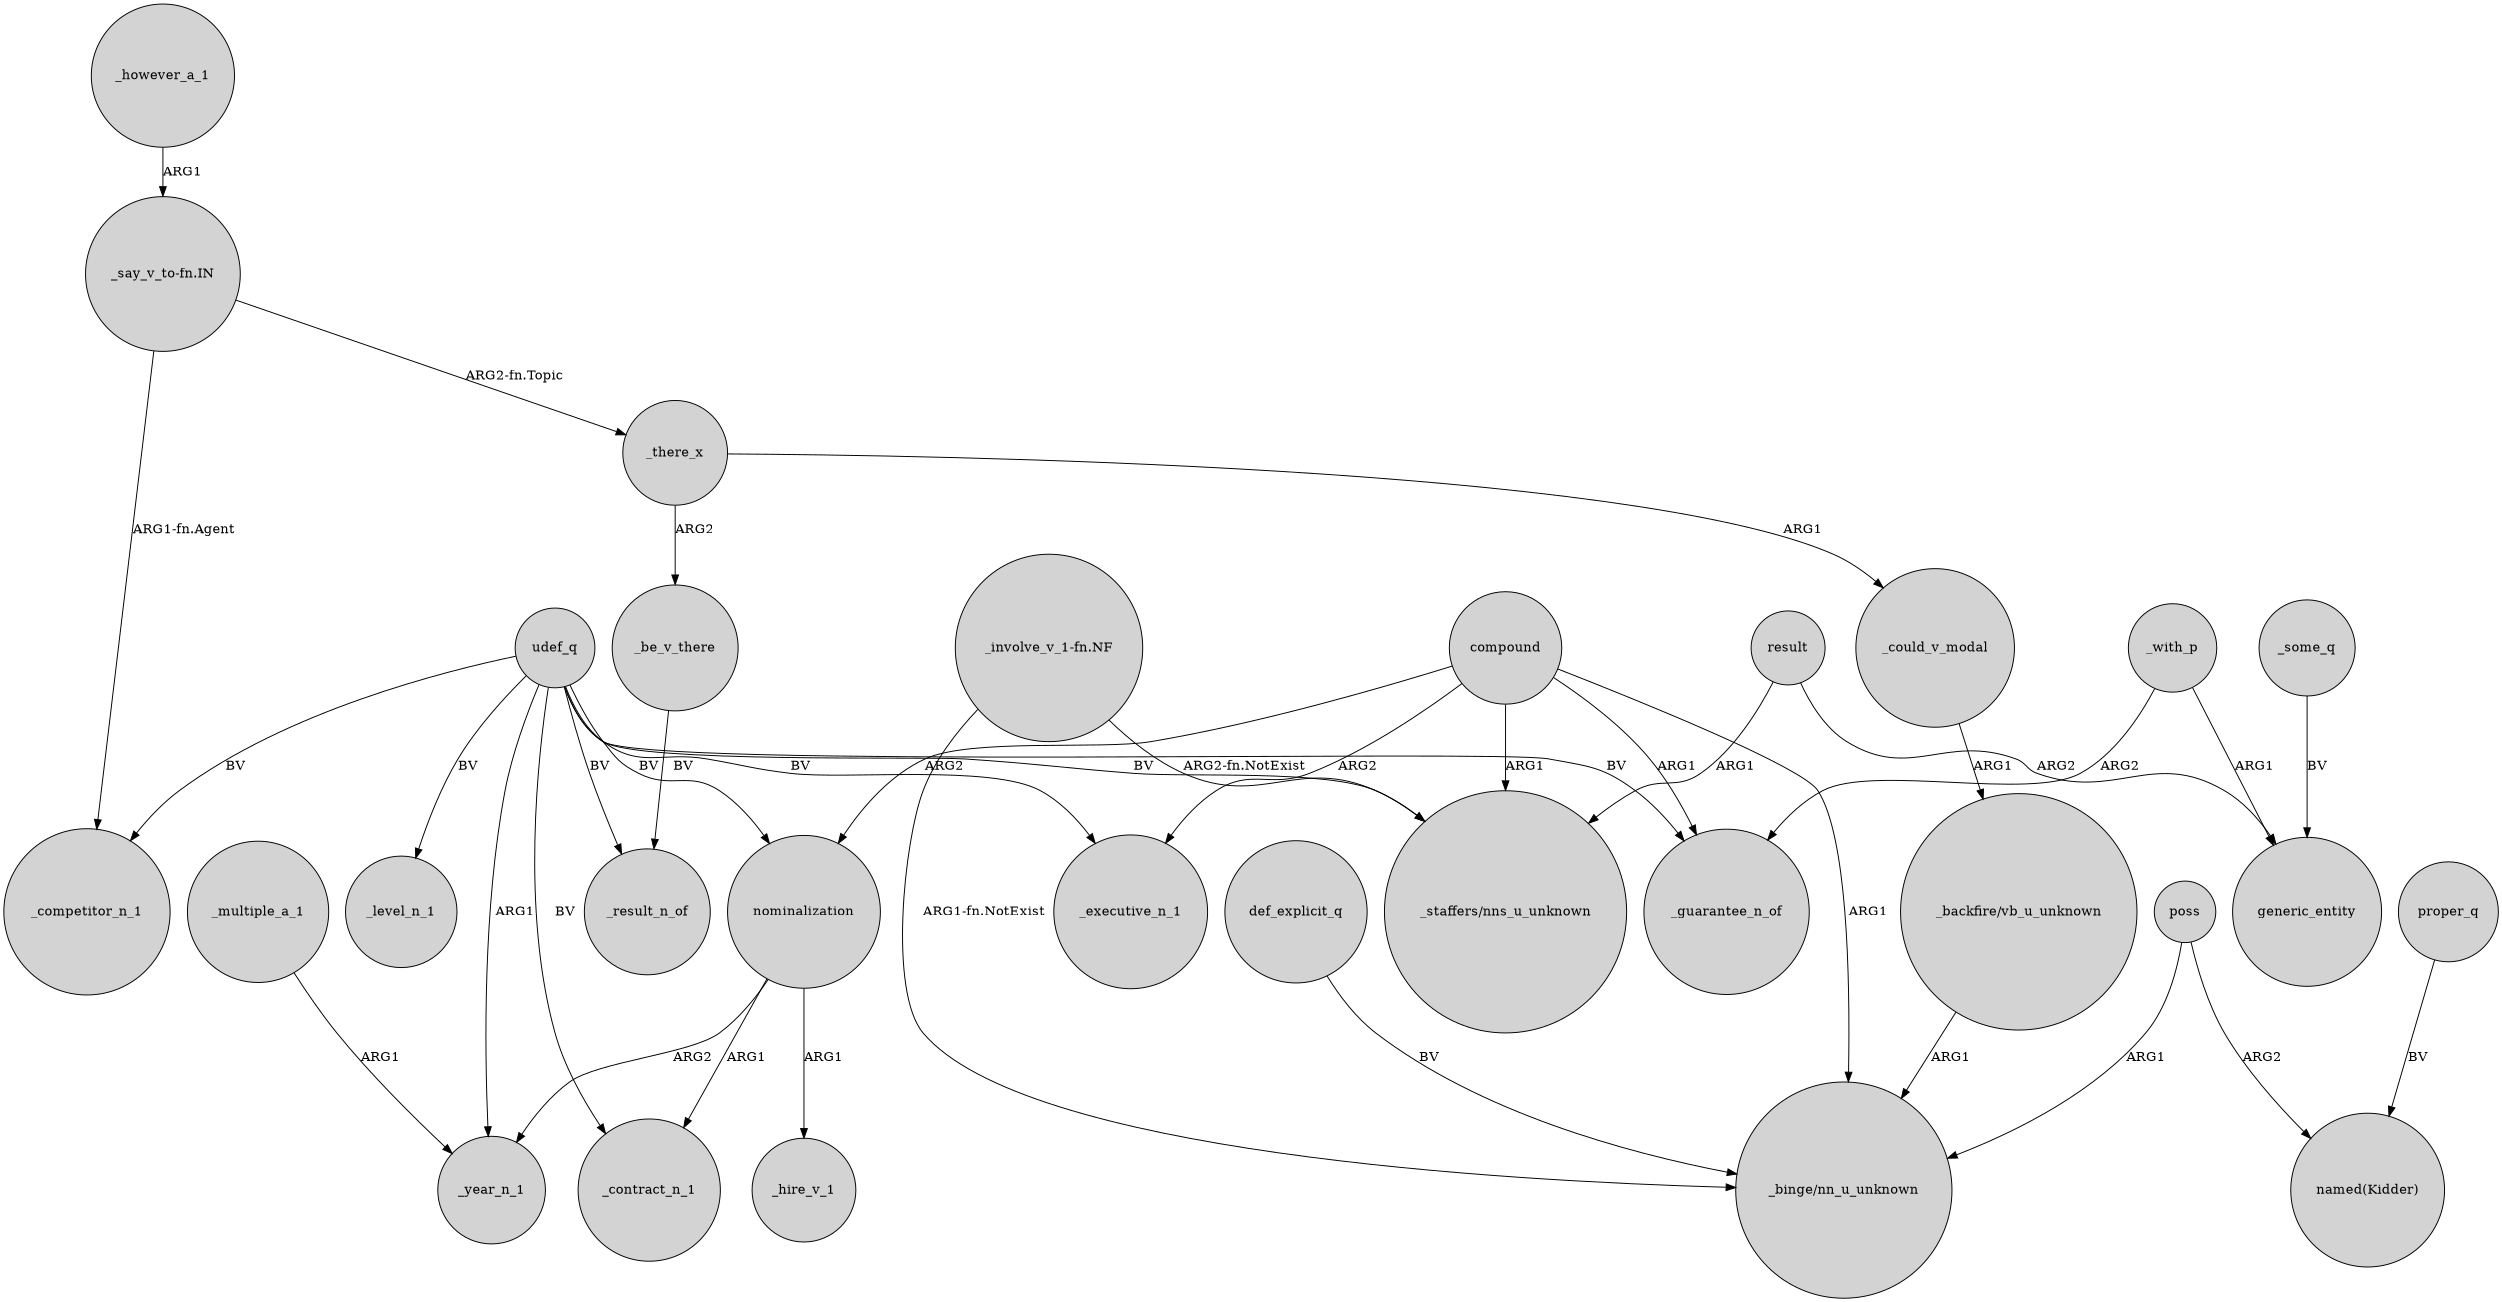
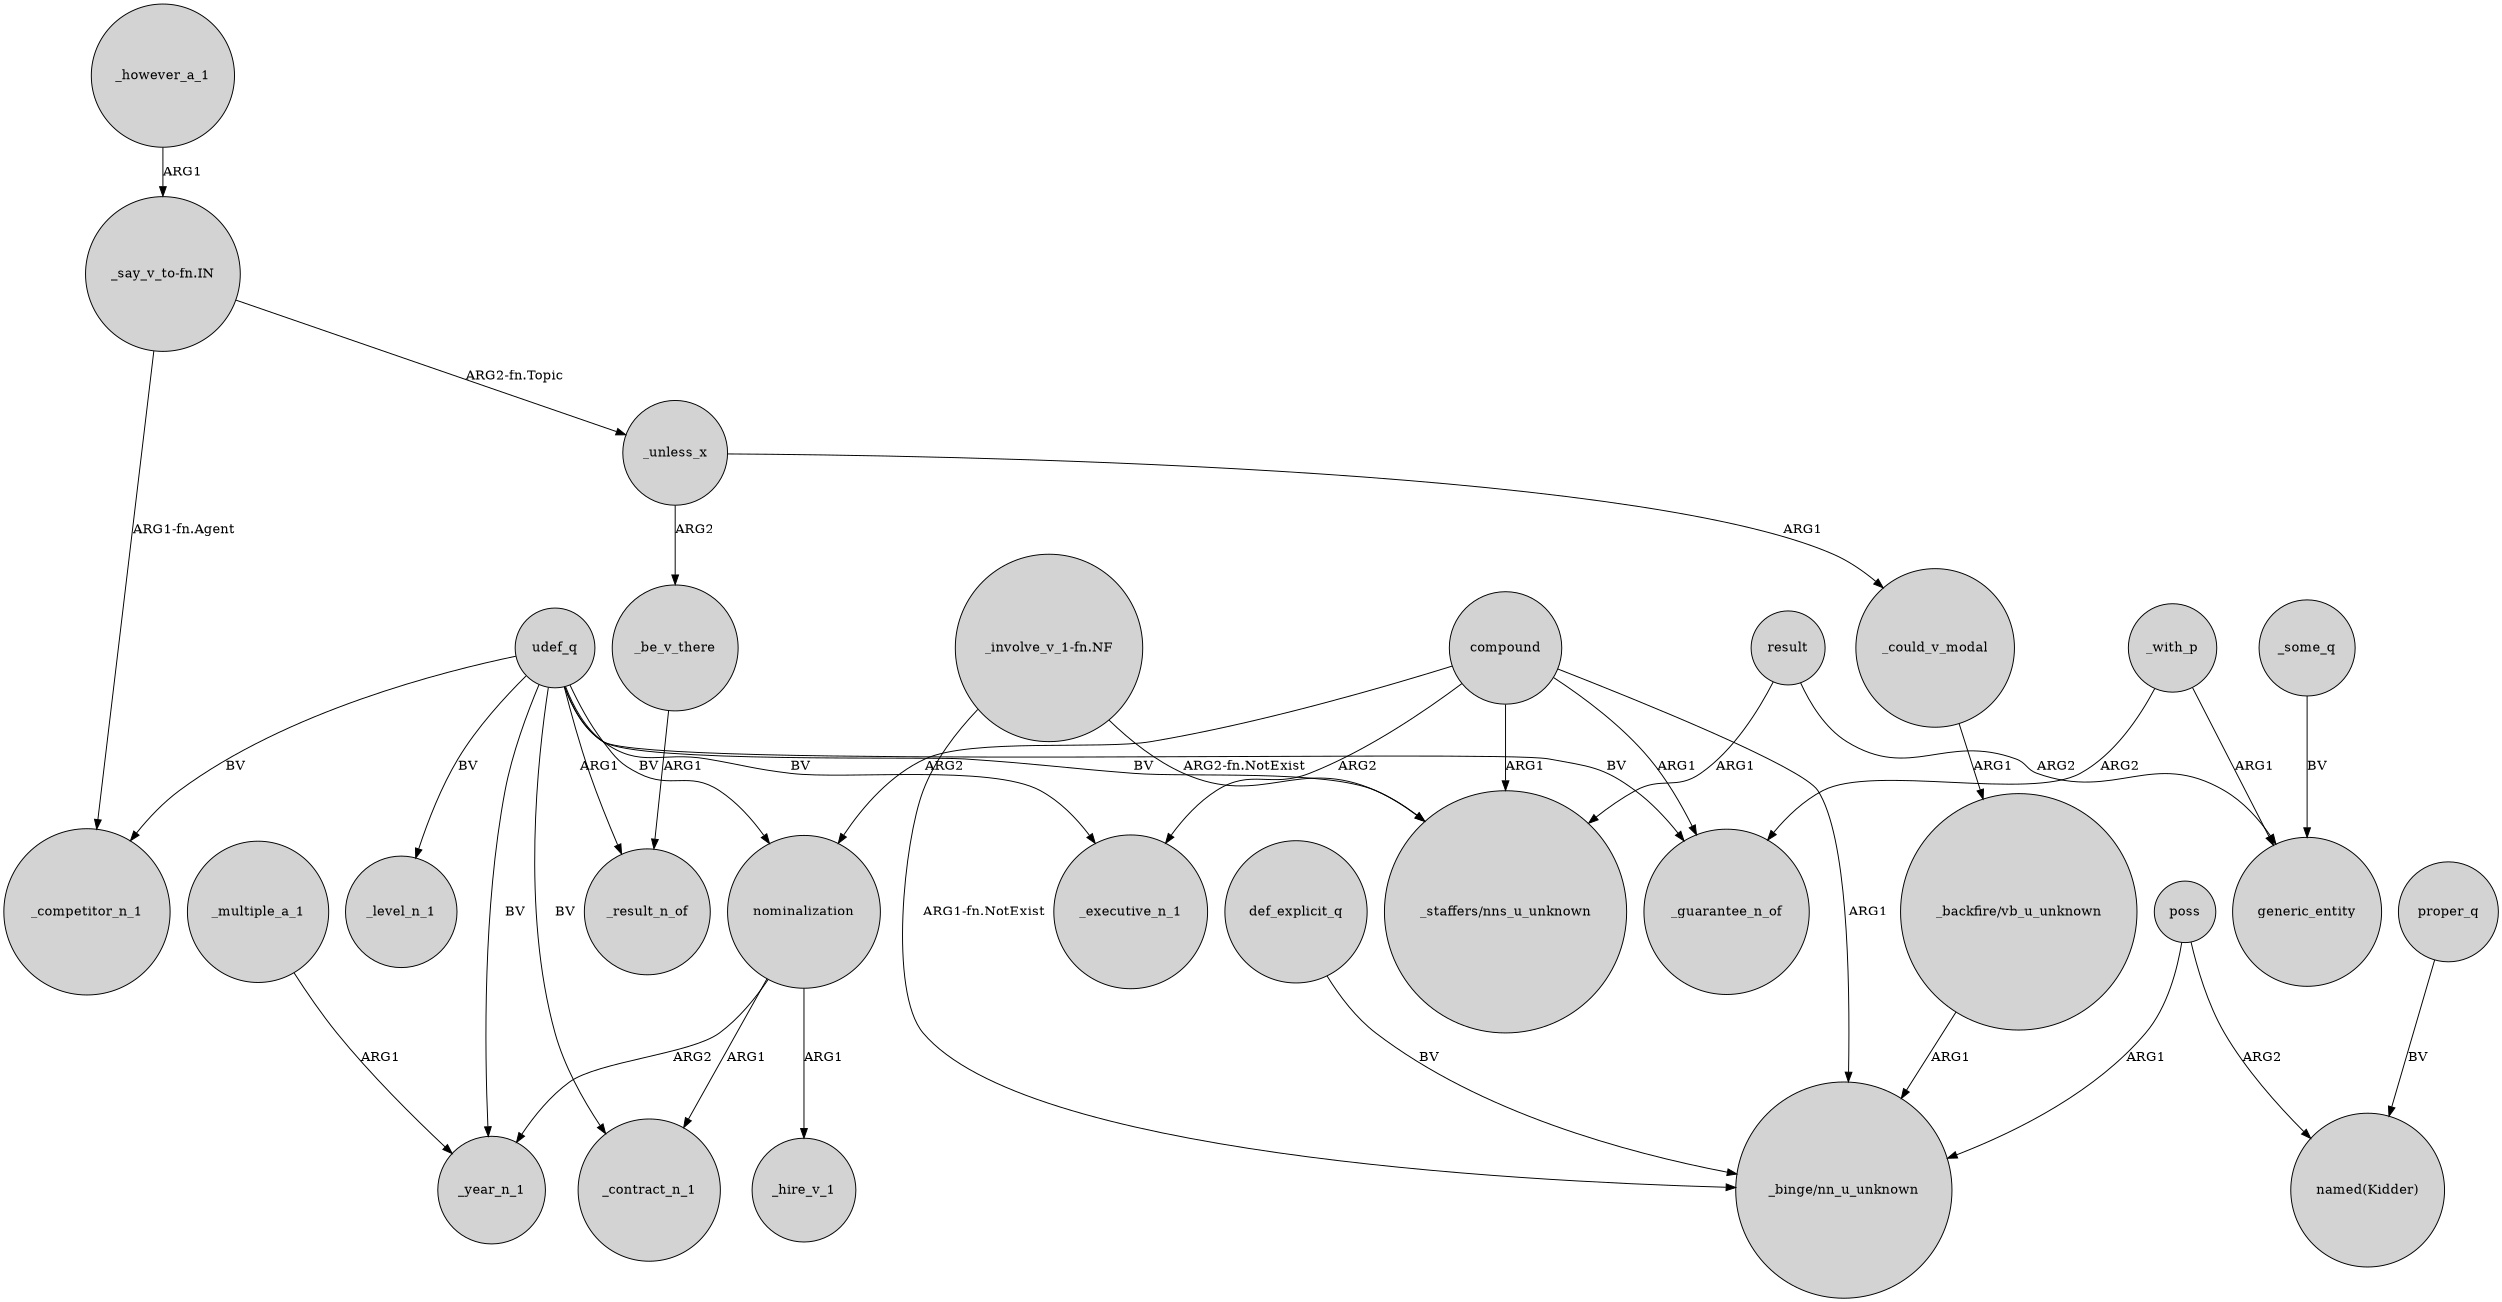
node "_there_x": label "_there_x" -> "_unless_x"
edge "udef_q" -> "_result_n_of": label "BV" -> "ARG1"
edge "_be_v_there" -> "_result_n_of": label "BV" -> "ARG1"
edge "udef_q" -> "_year_n_1": label "ARG1" -> "BV"
